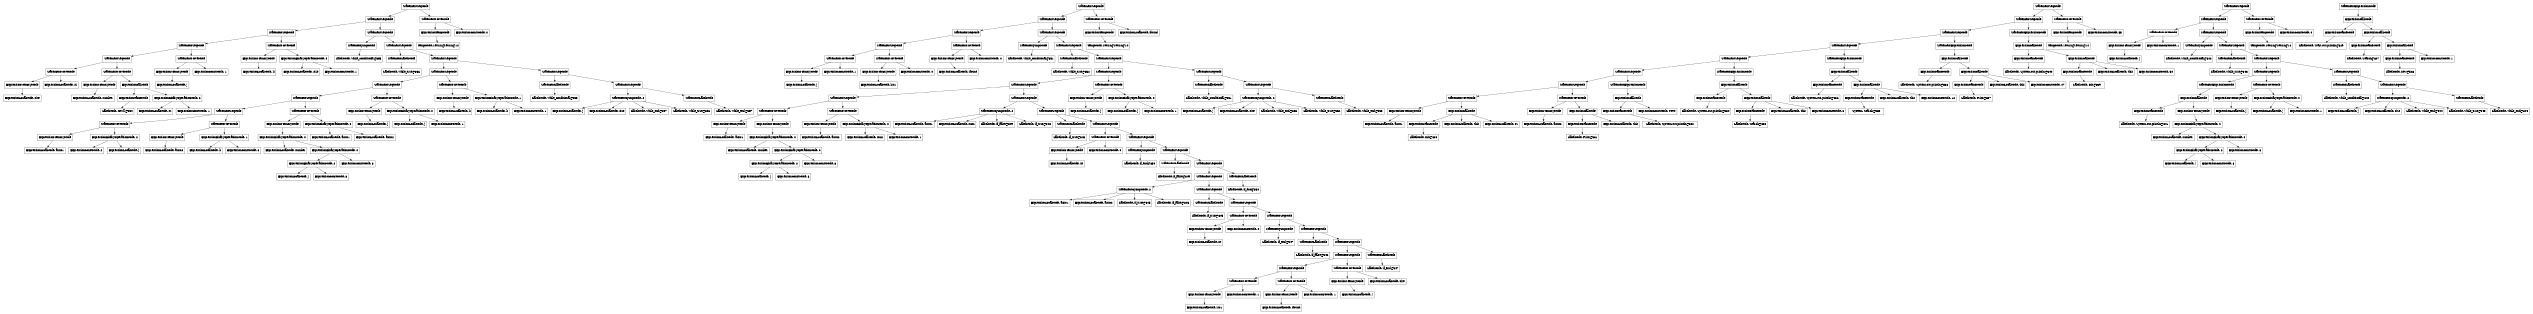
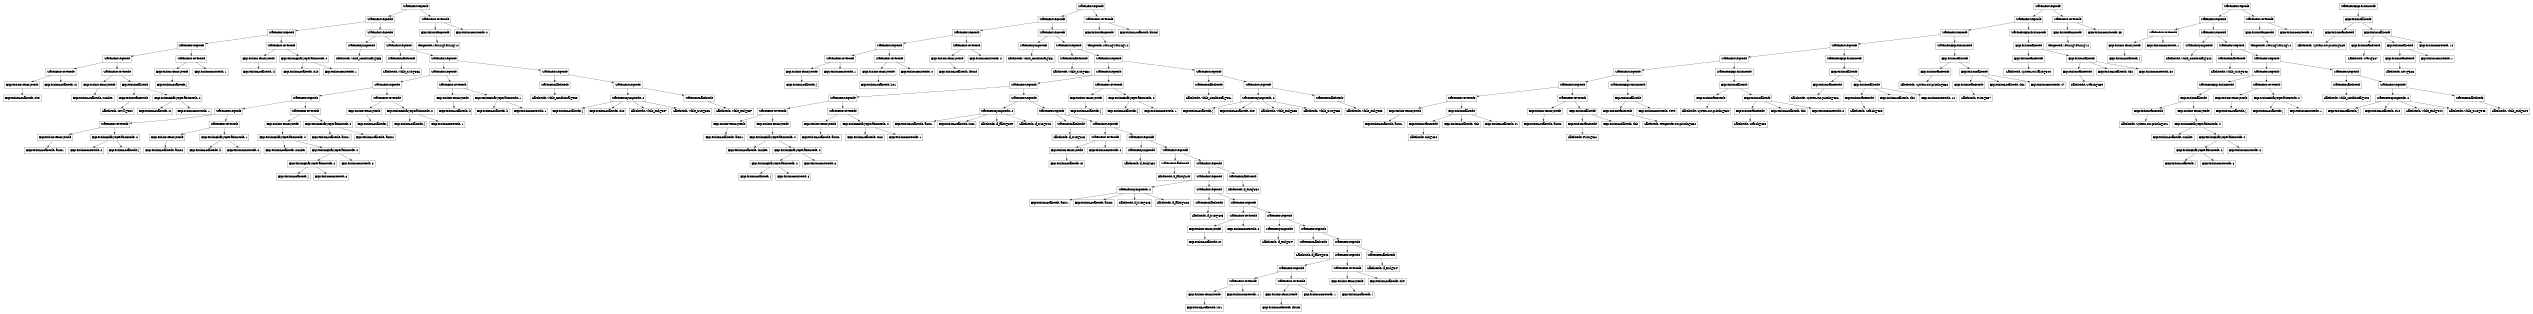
node "LabelNode: Start.out.println@829": label "LabelNode: Start.out.println@829" -> "LabelNode: System.out.println@829"
node "ExpressionConstNode: 10": added
node "LabelNode: Search@827": label "LabelNode: Search@827" -> "LabelNode: Start@827"
node "LabelNode: System.out.println@840": label "LabelNode: System.out.println@840" -> "LabelNode: System.out.false@840"
node "LabelNode: Init@839": label "LabelNode: Init@839" -> "LabelNode: Search@839"
node "System: Search@835": label "System: Search@835" -> "LabelNode: Search@835"
node "LabelNode: System.out.println@832": label "LabelNode: System.out.println@832" -> "LabelNode: TempNode.out.println@832"
